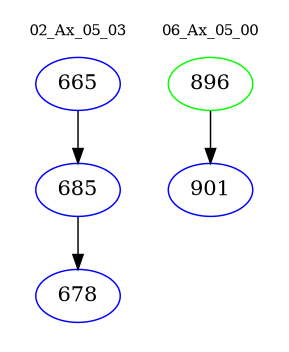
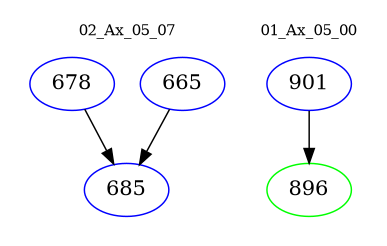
cluster "02_Ax_05_03": label "02_Ax_05_03" -> "02_Ax_05_07"
cluster "06_Ax_05_00": label "06_Ax_05_00" -> "01_Ax_05_00"
edge "896" -> "901": reversed
edge "685" -> "678": reversed
